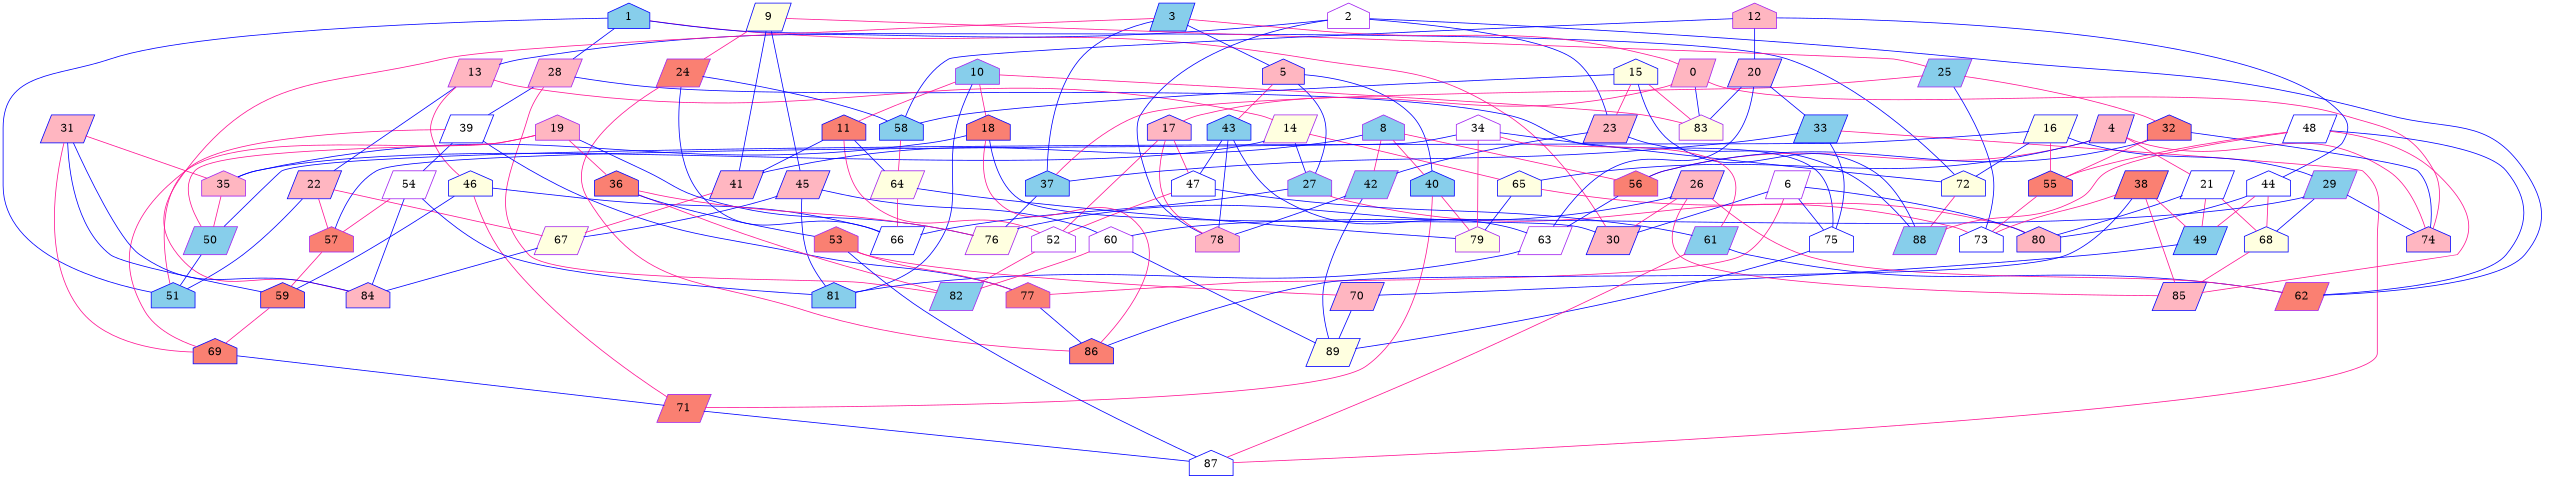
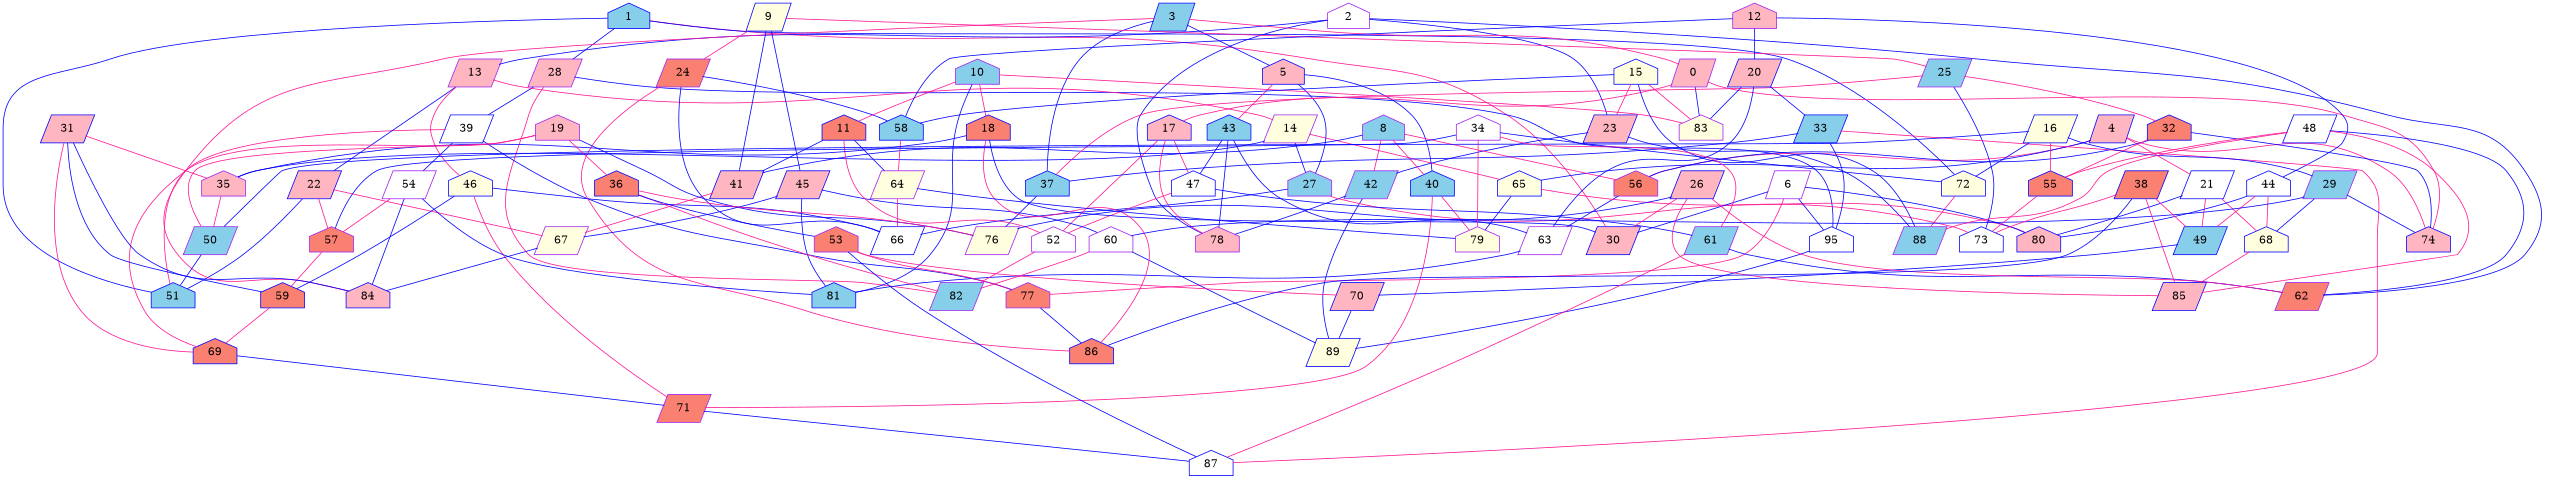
node "75": label "75" -> "95"
